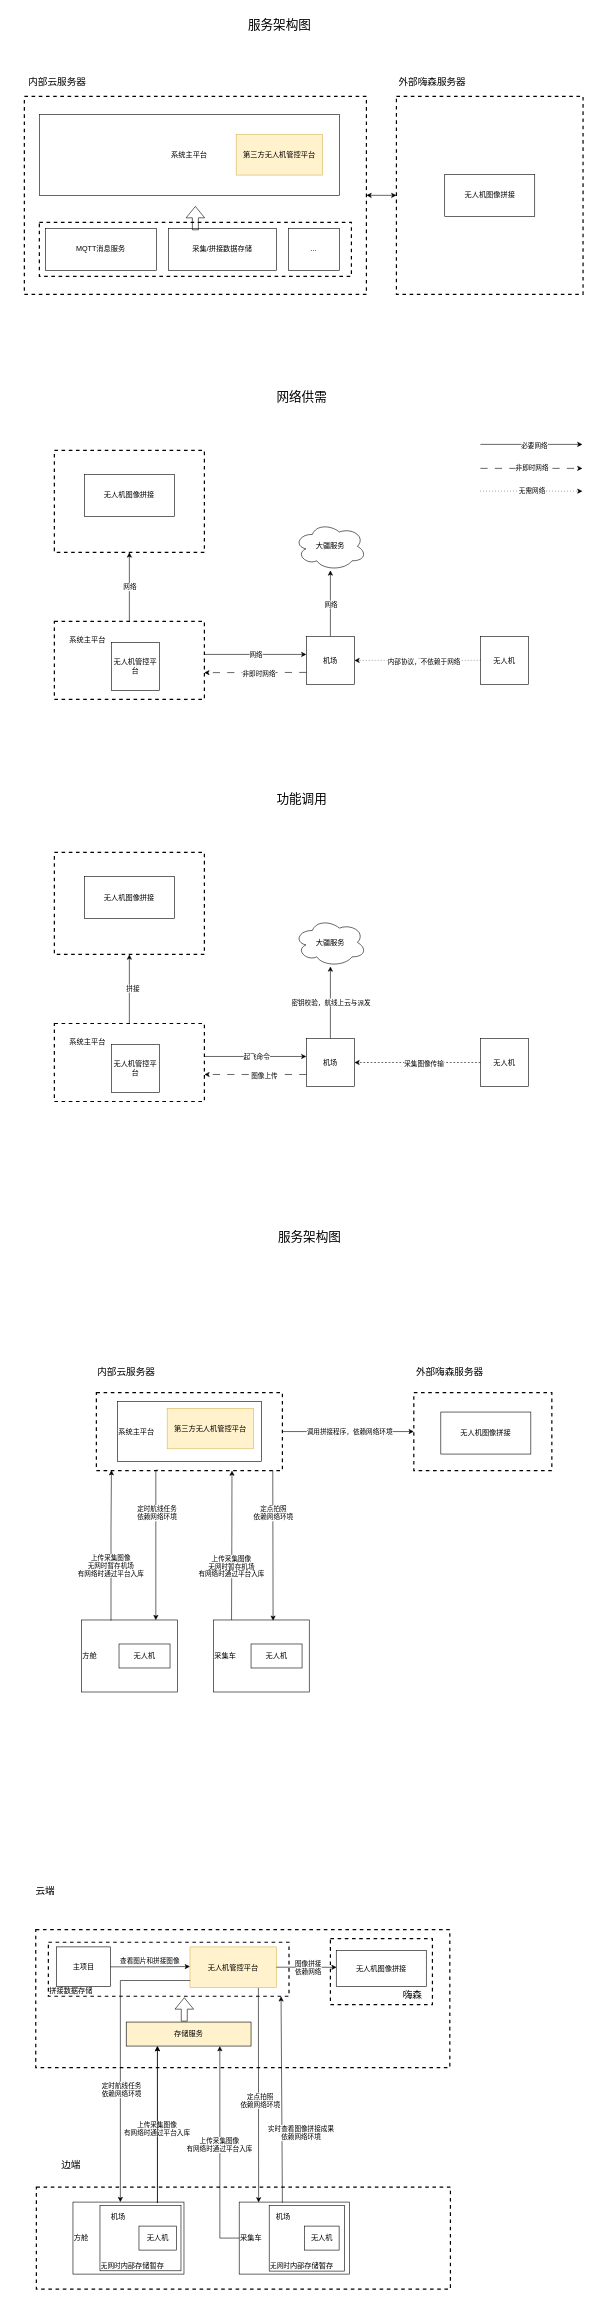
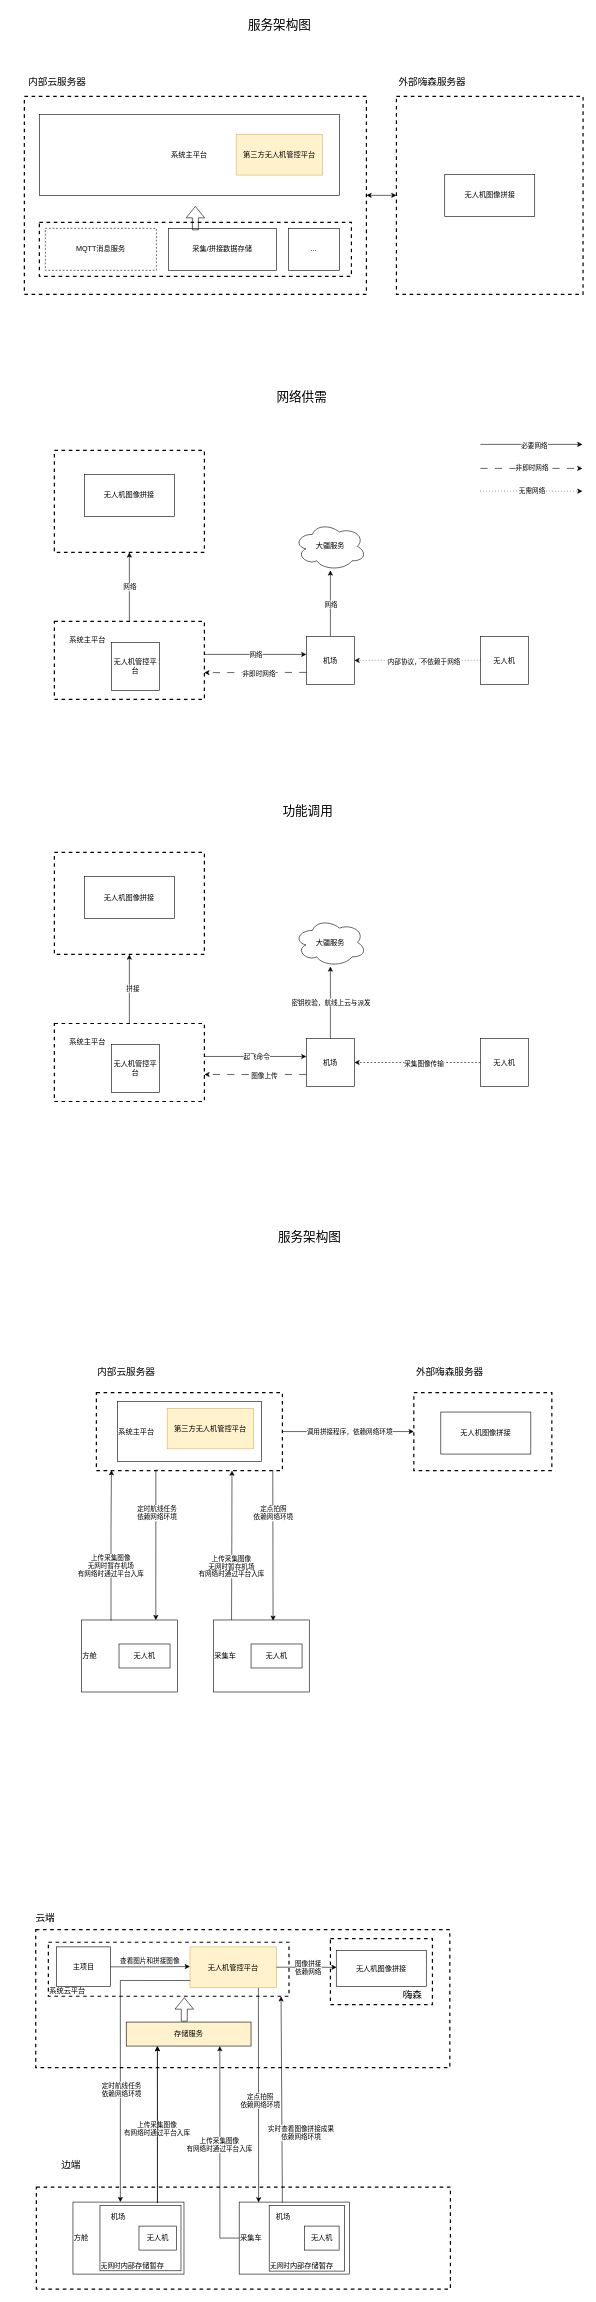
node "MQTT消息服务": style solid -> dashed
node "功能调用": moved (302, 798) -> (308, 810)
node "云端": moved (45, 1890) -> (45, 1917)
node "拼接数据存储": label "拼接数据存储" -> "系统云平台"
